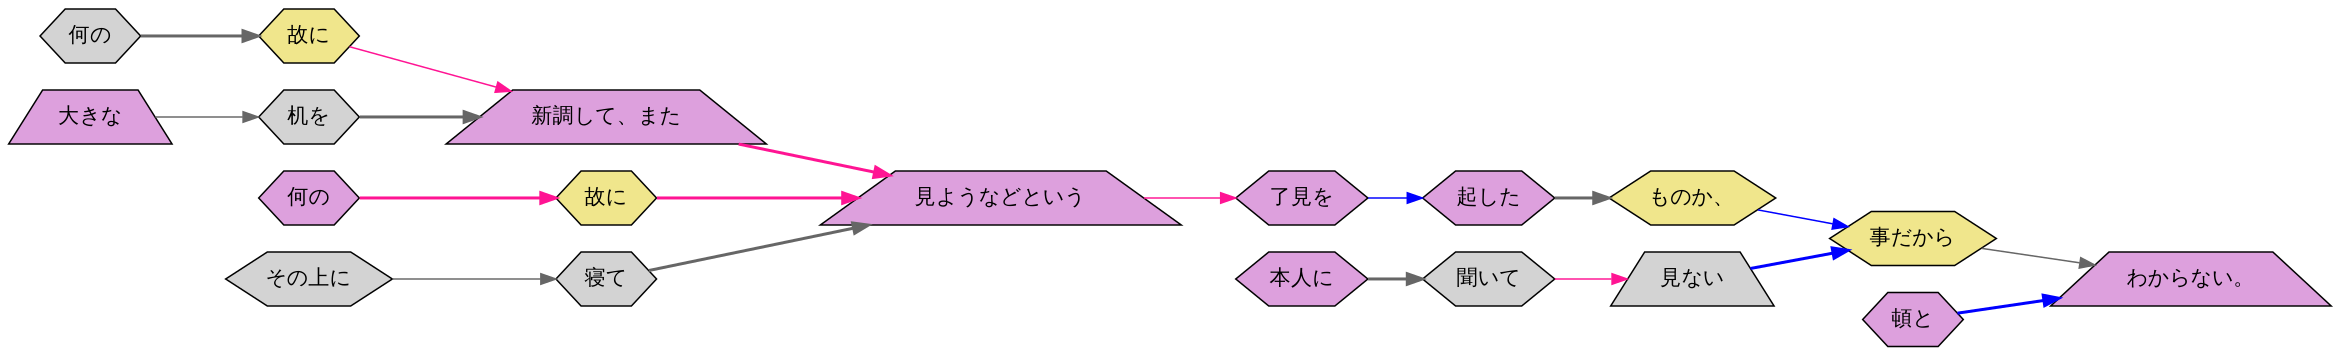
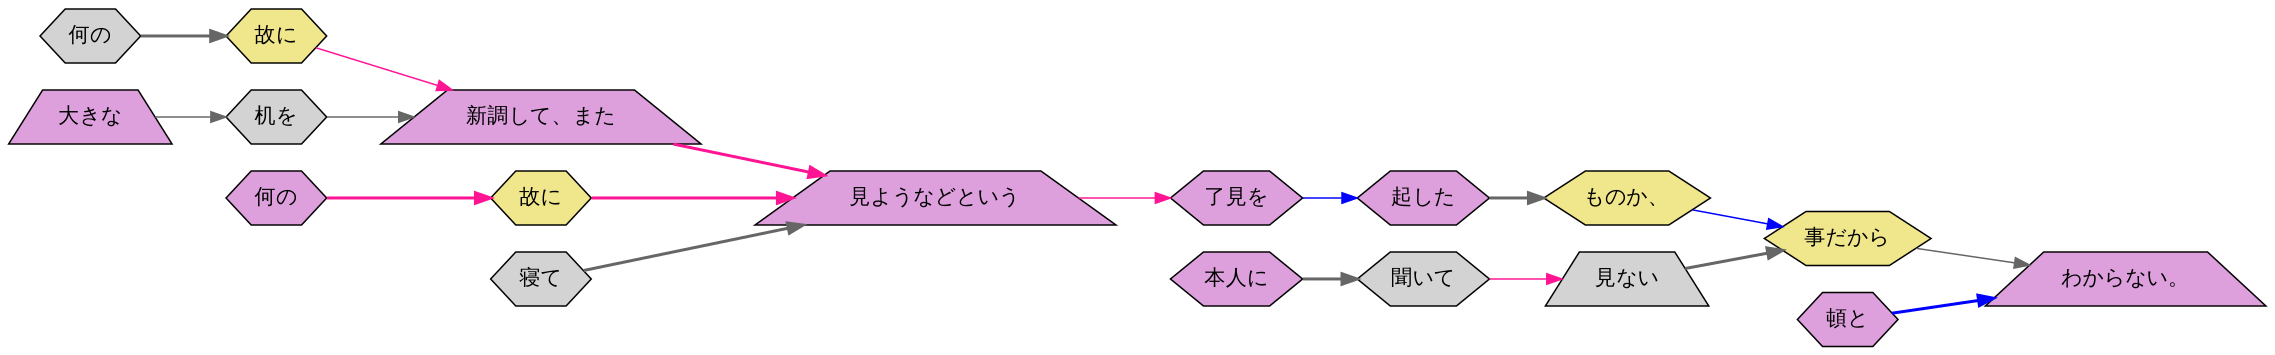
edge "机を" -> "新調して、また": style bold -> solid
edge "見ない" -> "事だから": color blue -> gray40
node "その上に": removed
